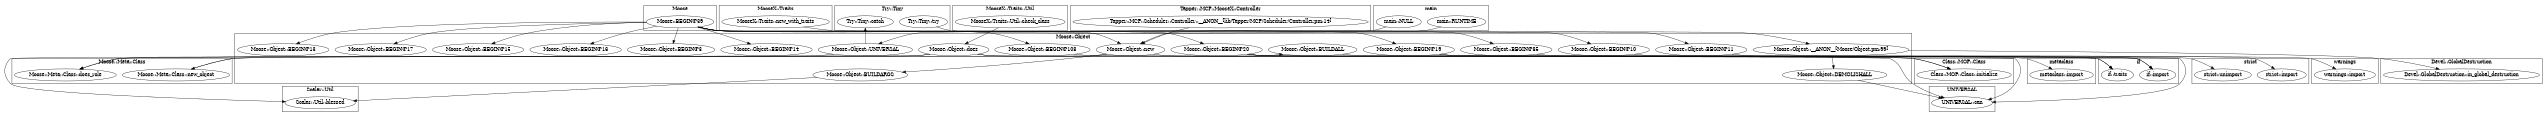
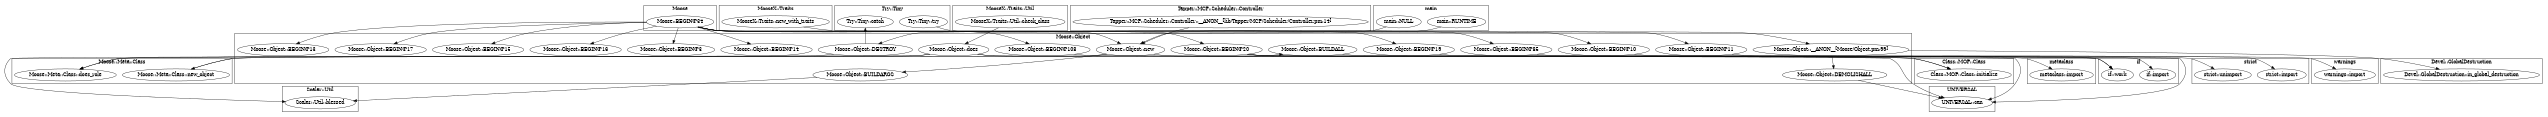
cluster "Tapper::MCP::MooseX::Controller": label "Tapper::MCP::MooseX::Controller" -> "Tapper::MCP::Scheduler::Controller"
node "Moose::BEGIN@39": label "Moose::BEGIN@39" -> "Moose::BEGIN@34"
node "Moose::Object::UNIVERSAL": label "Moose::Object::UNIVERSAL" -> "Moose::Object::DESTROY"
edge "Moose::Object::BEGIN@19" -> "if::import": removed
node "if::traits": label "if::traits" -> "if::work"
